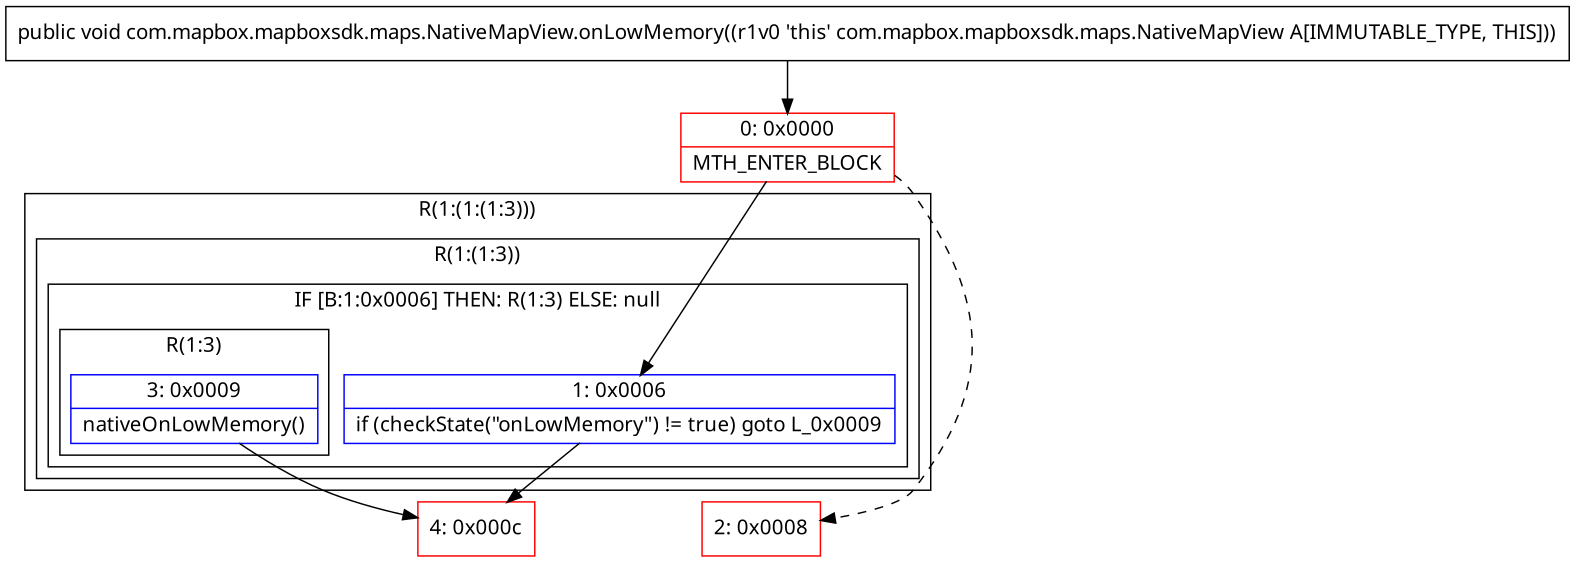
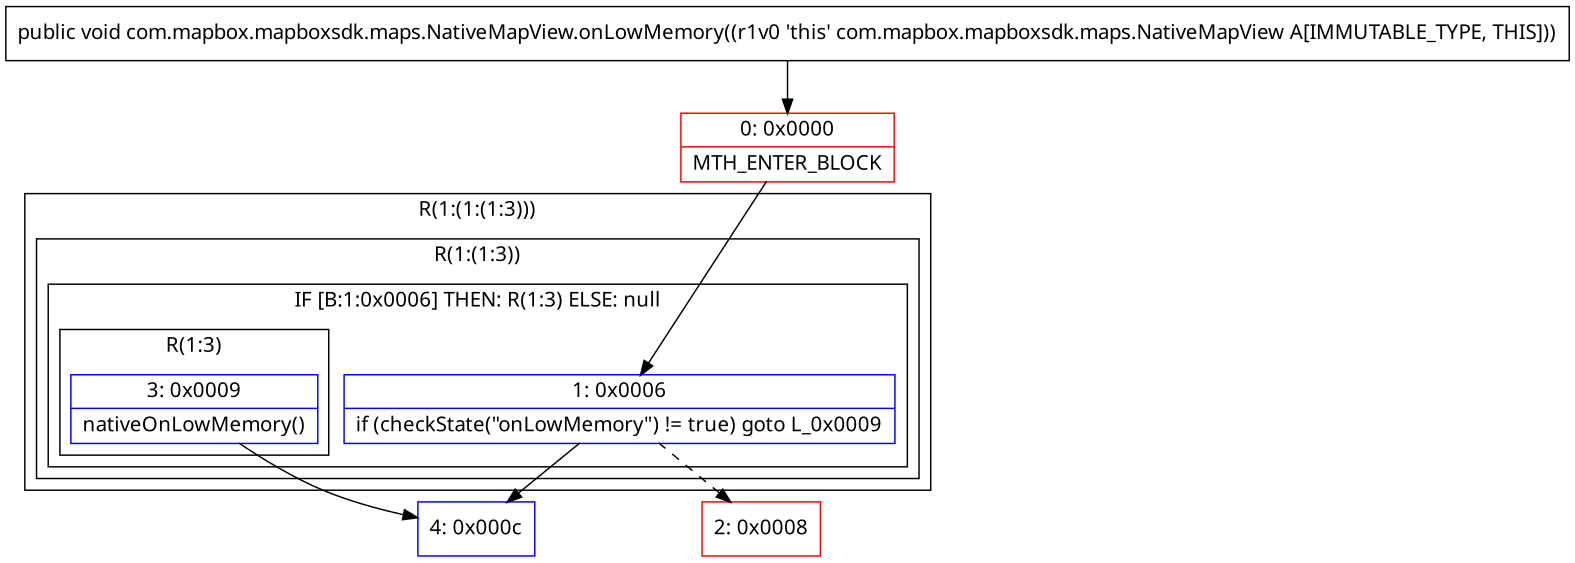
edge "0: 0x0000" -> "2: 0x0008": now "1: 0x0006" -> "2: 0x0008"
node "4: 0x000c": color red -> blue
